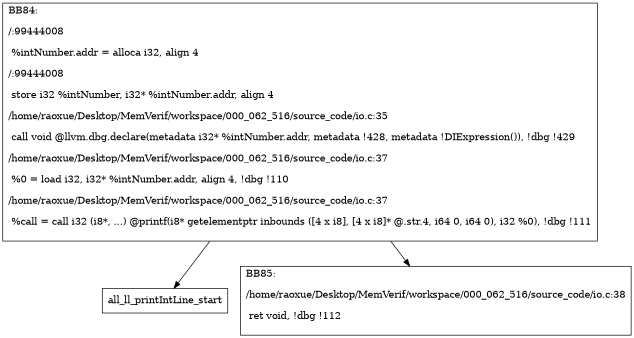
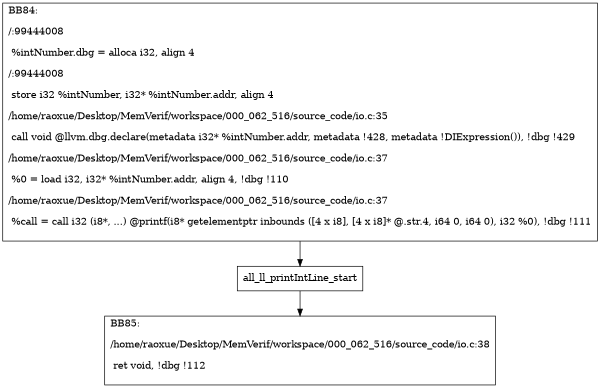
node "BB84:": text "%intNumber.addr = alloca i32, align 4" -> "%intNumber.dbg = alloca i32, align 4"
edge "BB84:" -> "BB85:": now "all_ll_printIntLine_start" -> "BB85:"
